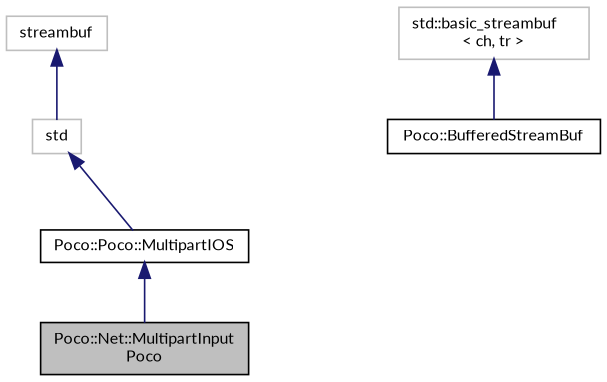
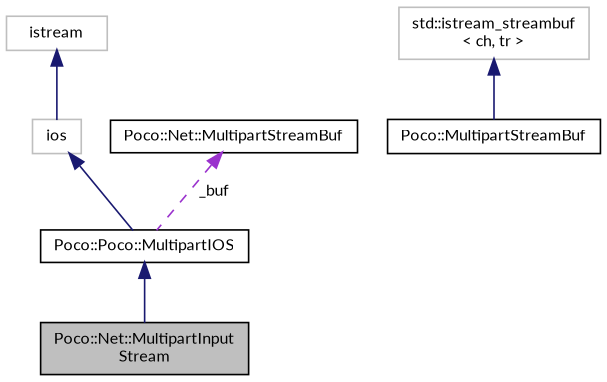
node "streambuf": label "streambuf" -> "istream"
node "std::basic_streambuf < ch, tr >": label "std::basic_streambuf < ch, tr >" -> "std::istream_streambuf < ch, tr >"
node "std": label "std" -> "ios"
node "Poco::Net::MultipartStreamBuf": added
node "Poco::BufferedStreamBuf": label "Poco::BufferedStreamBuf" -> "Poco::MultipartStreamBuf"
node "Poco::Net::MultipartInput Poco": label "Poco::Net::MultipartInput Poco" -> "Poco::Net::MultipartInput Stream"
